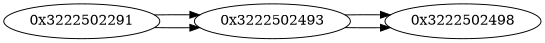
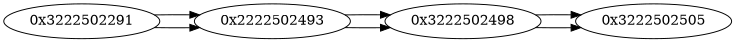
node "0x3222502493": label "0x3222502493" -> "0x2222502493"
node "0x3222502505": added
